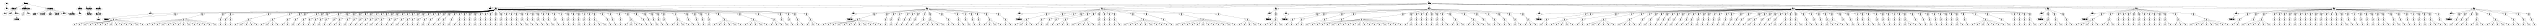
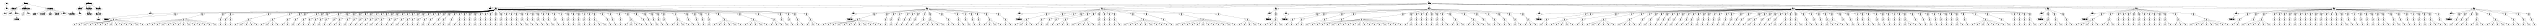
node "profileDesc": added
